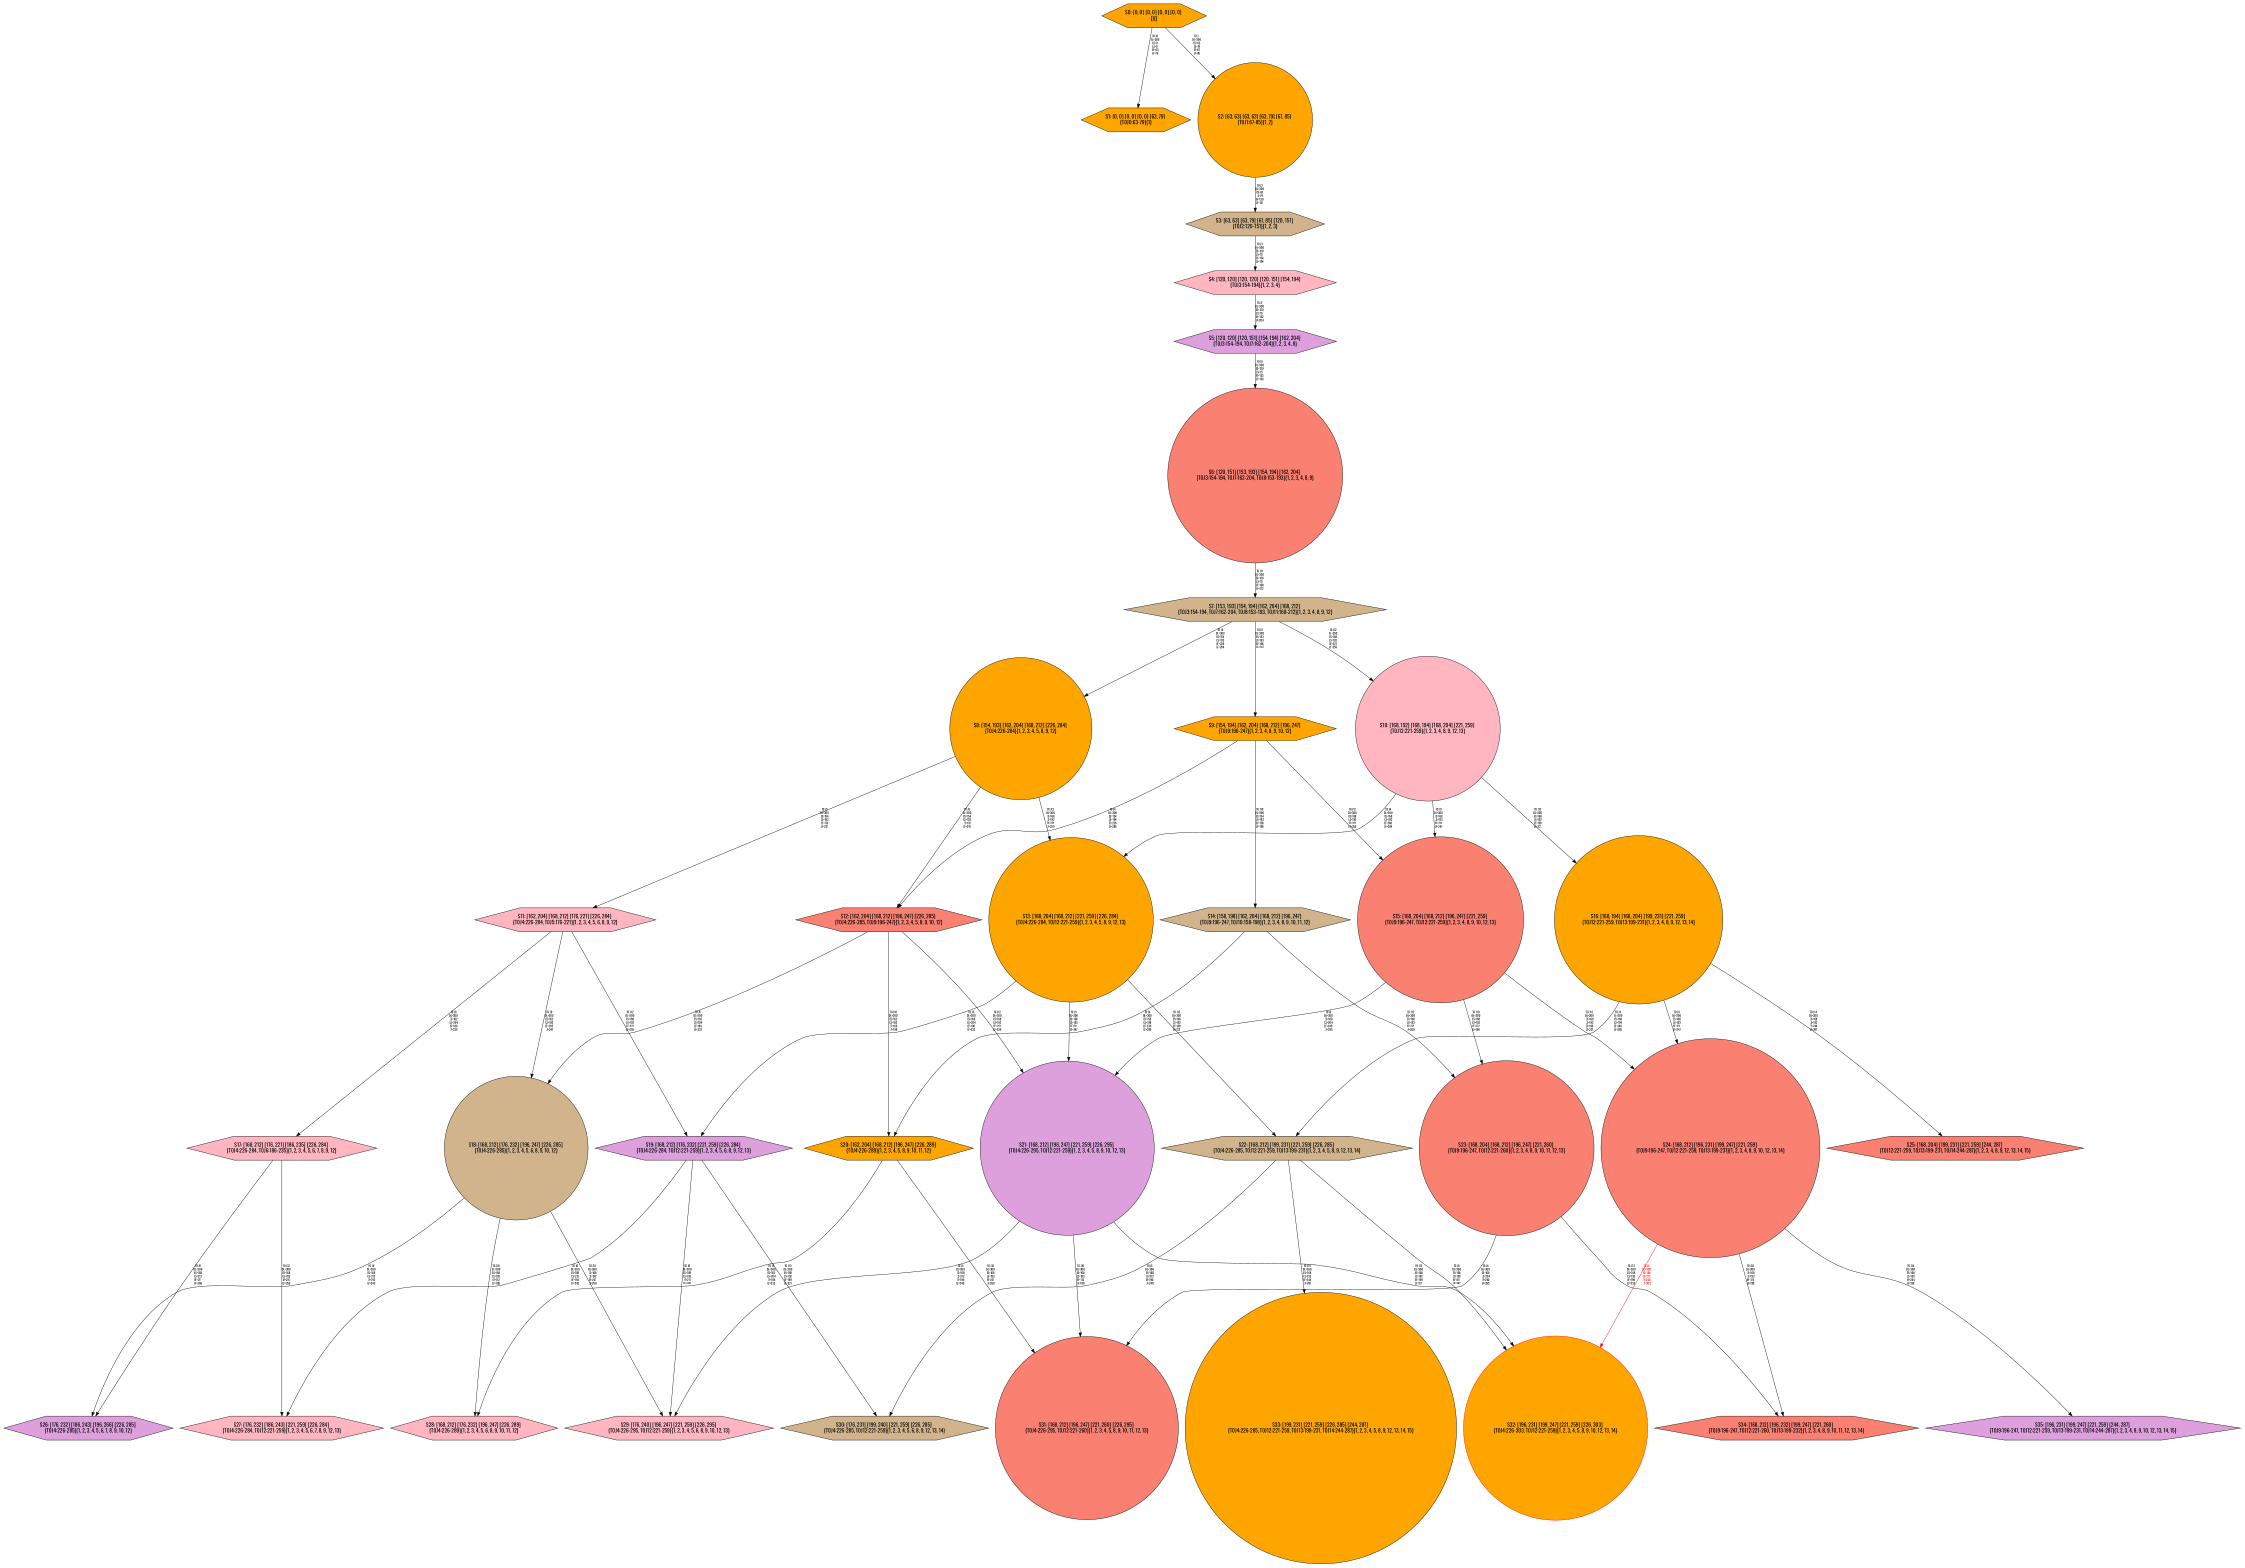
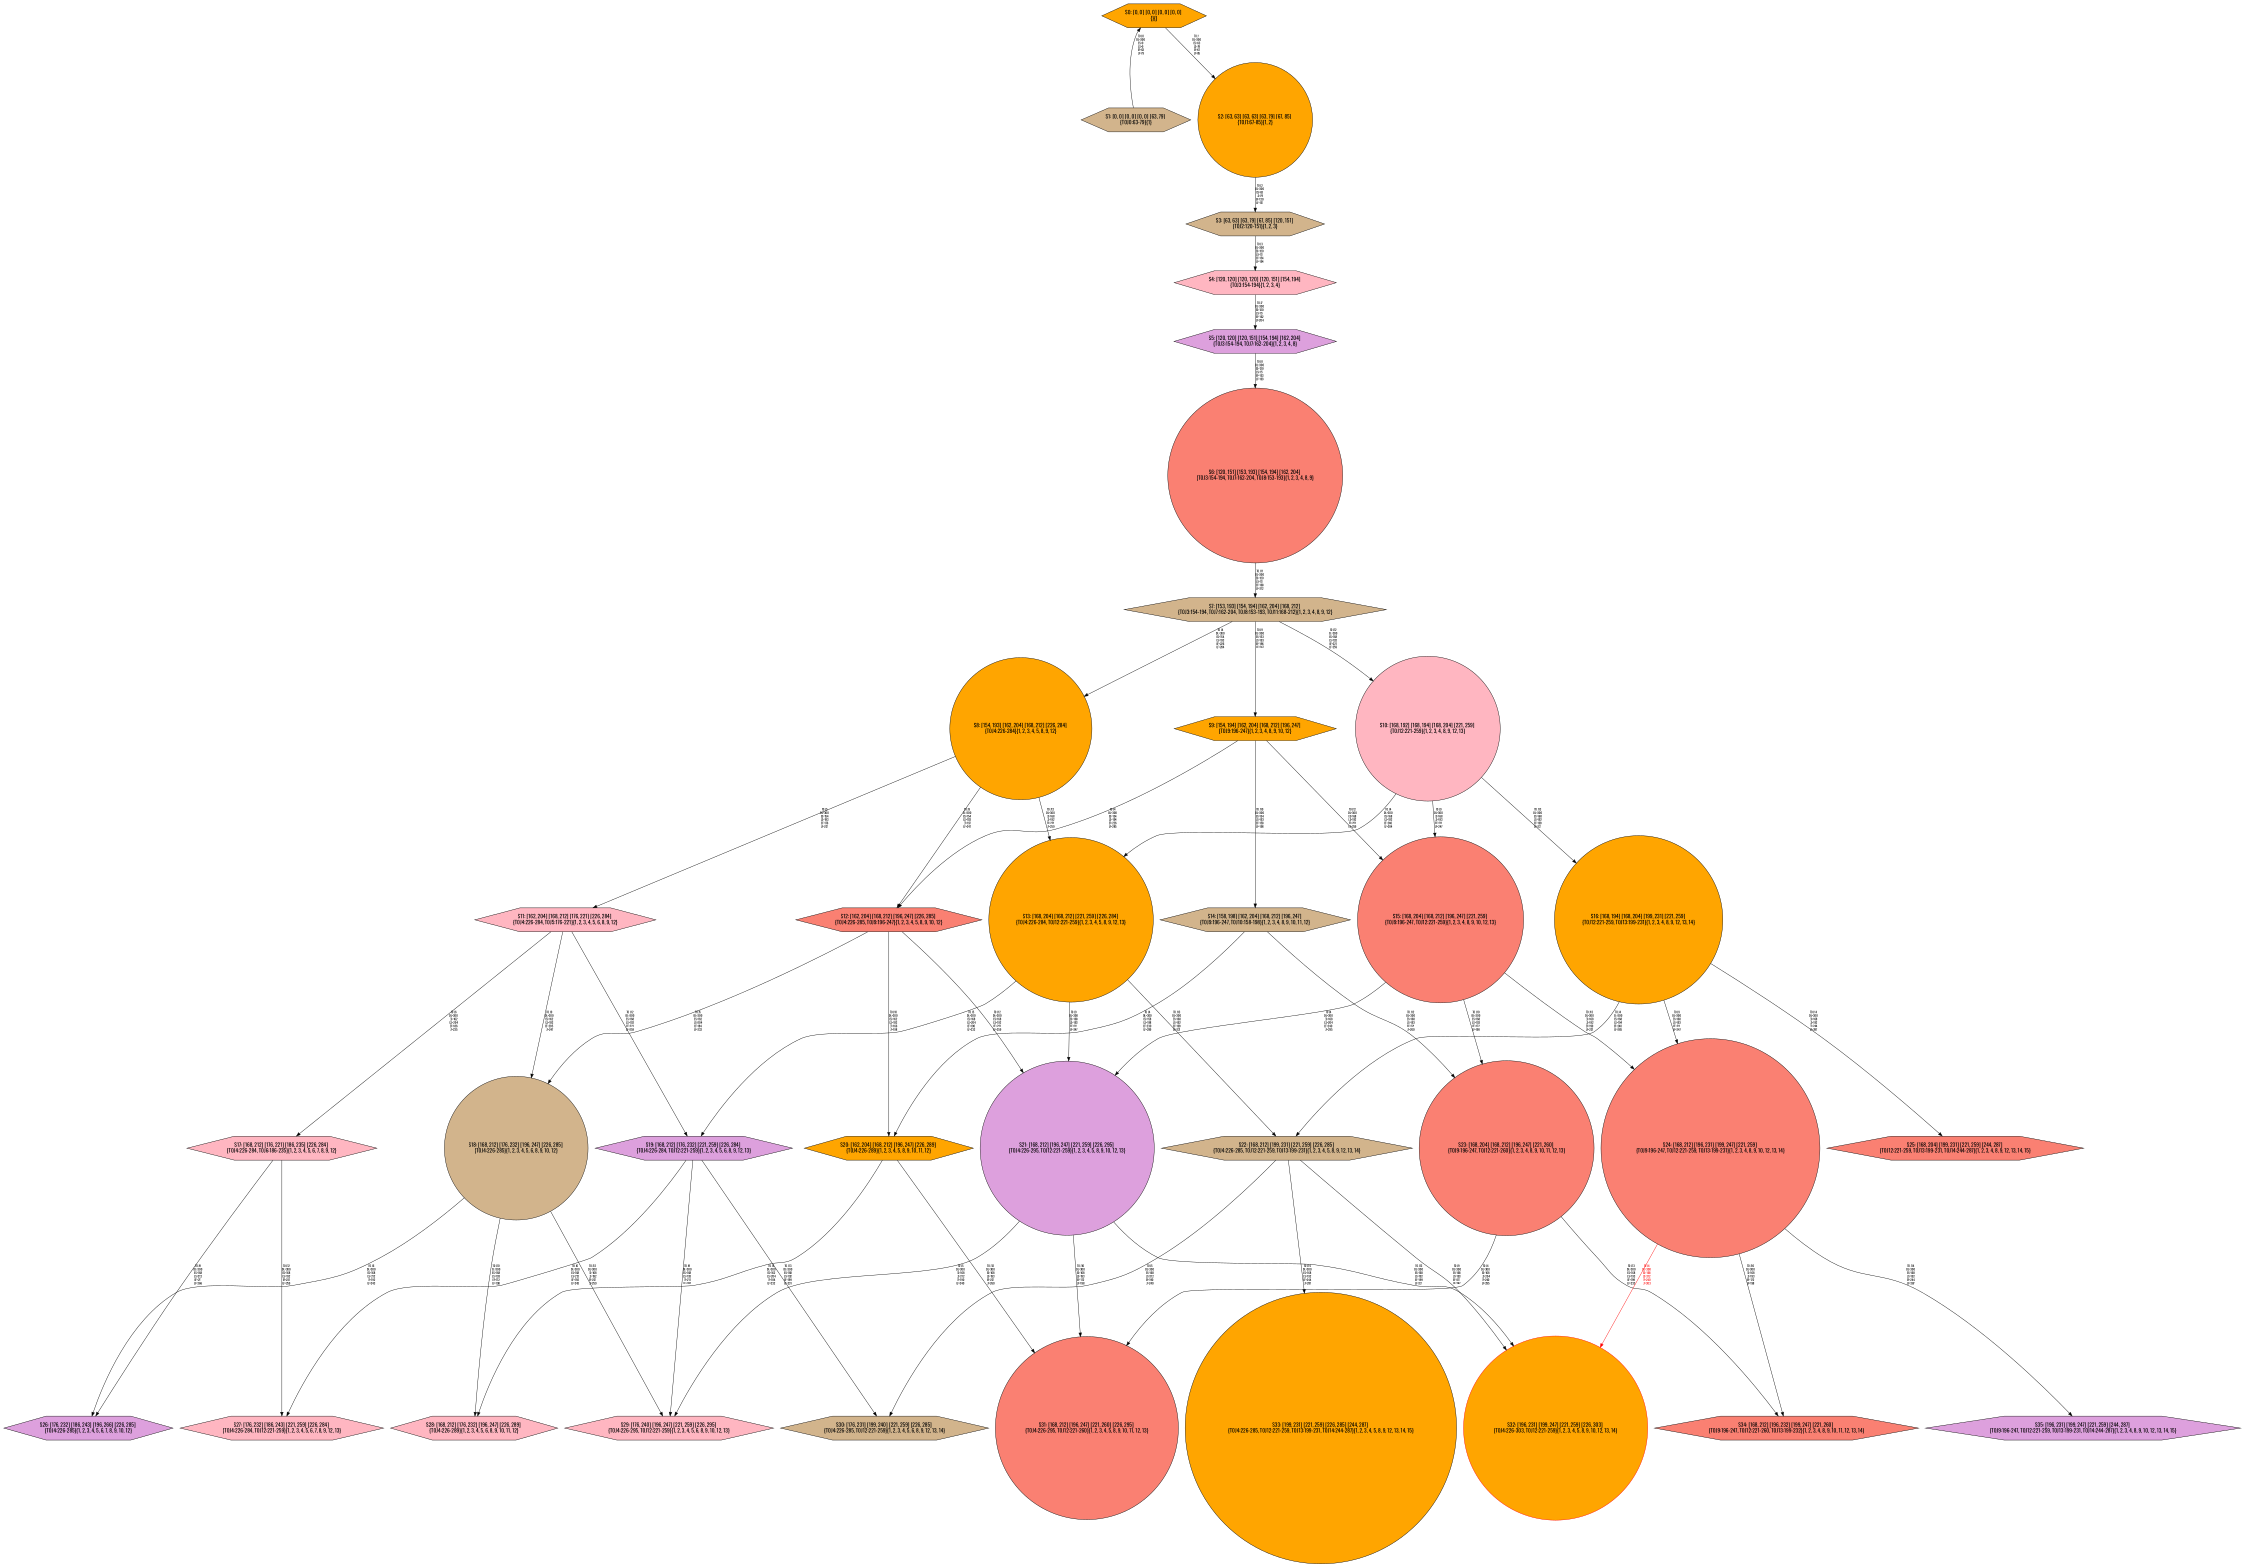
edge "S0: [0, 0] [0, 0] [0, 0] [0, 0] {}{}" -> "S1: [0, 0] [0, 0] [0, 0] [63, 79] {T0J0:63-79}{1}": reversed
node "S1: [0, 0] [0, 0] [0, 0] [63, 79] {T0J0:63-79}{1}": fillcolor orange -> tan
